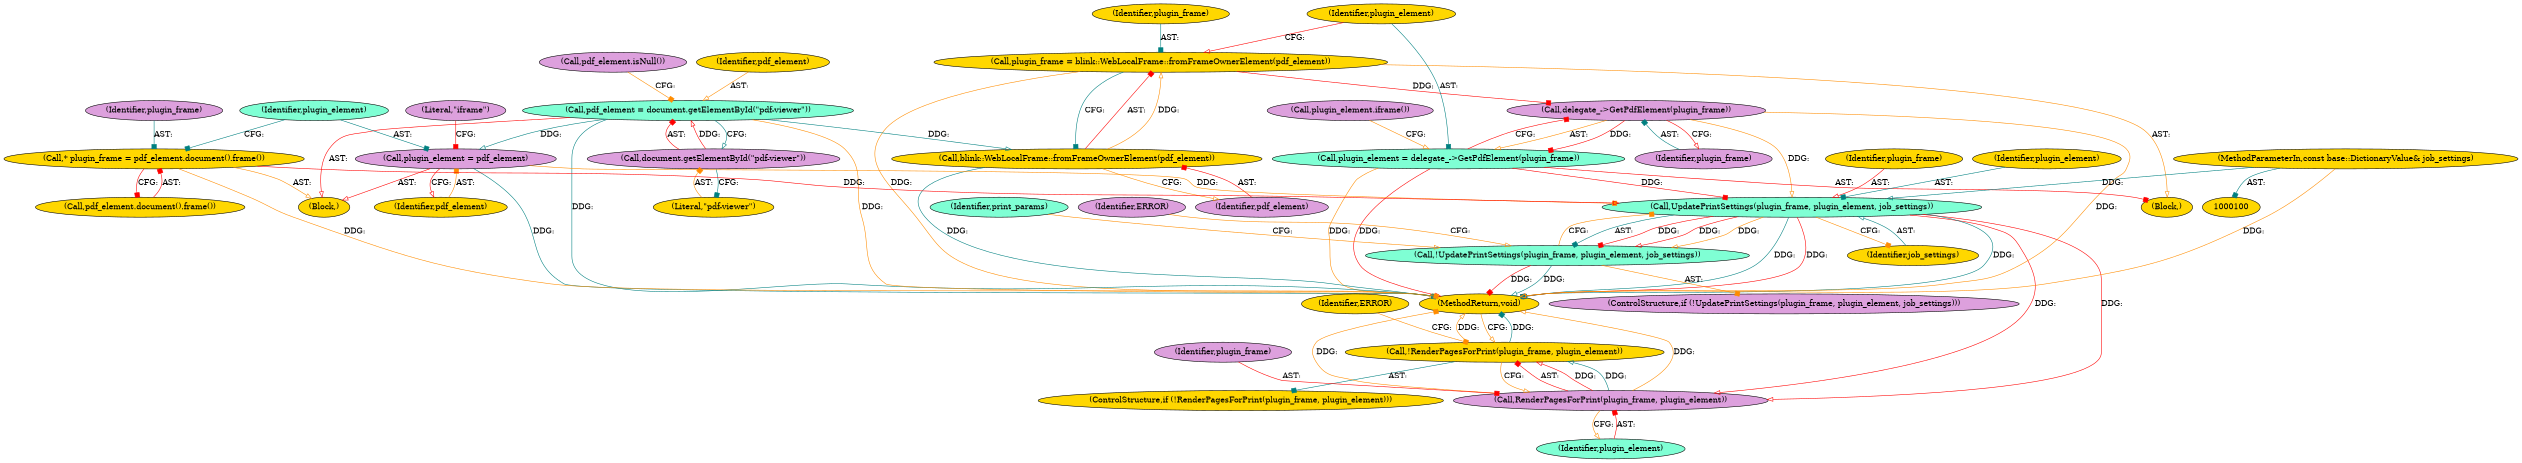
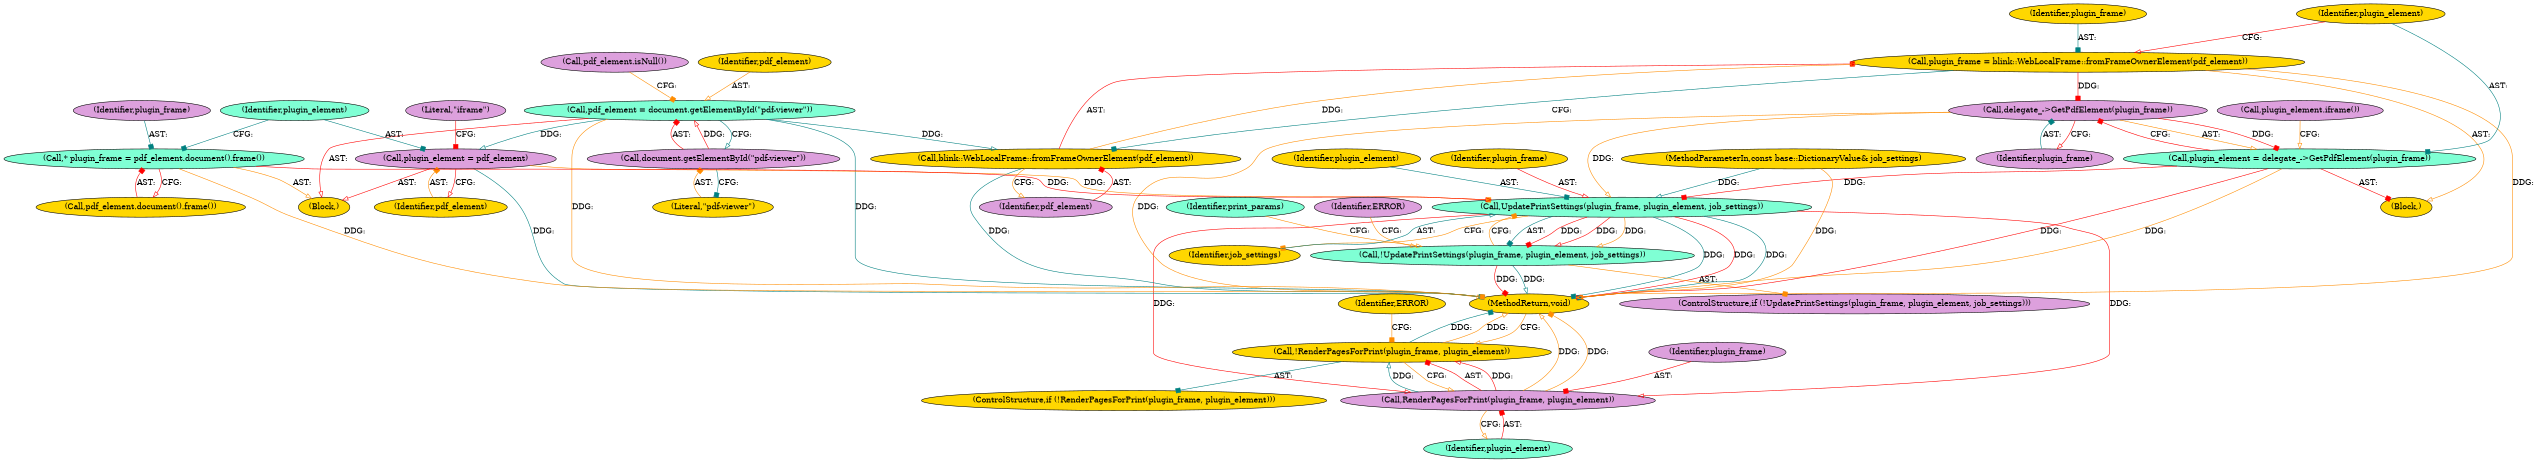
node "(Call,* plugin_frame = pdf_element.document().frame())": fillcolor gold -> aquamarine
edge "(Call,* plugin_frame = pdf_element.document().frame())" -> "(Call,pdf_element.document().frame())": arrowhead box -> onormal
node "1000100": removed
